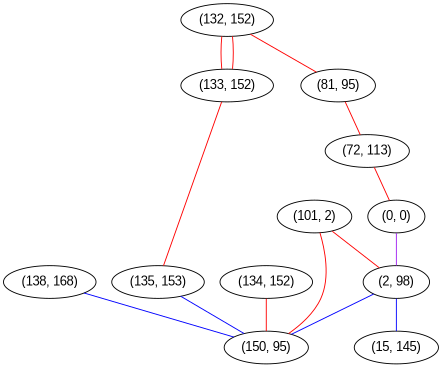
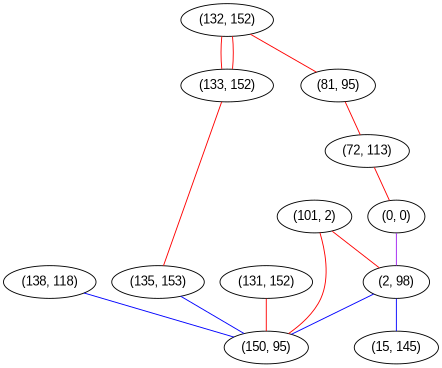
node "(138, 168)": label "(138, 168)" -> "(138, 118)"
node "(134, 152)": label "(134, 152)" -> "(131, 152)"
